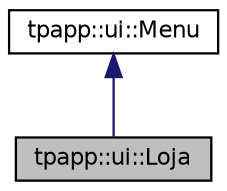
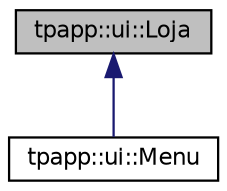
edge "tpapp::ui::Loja" -> "tpapp::ui::Menu": reversed
